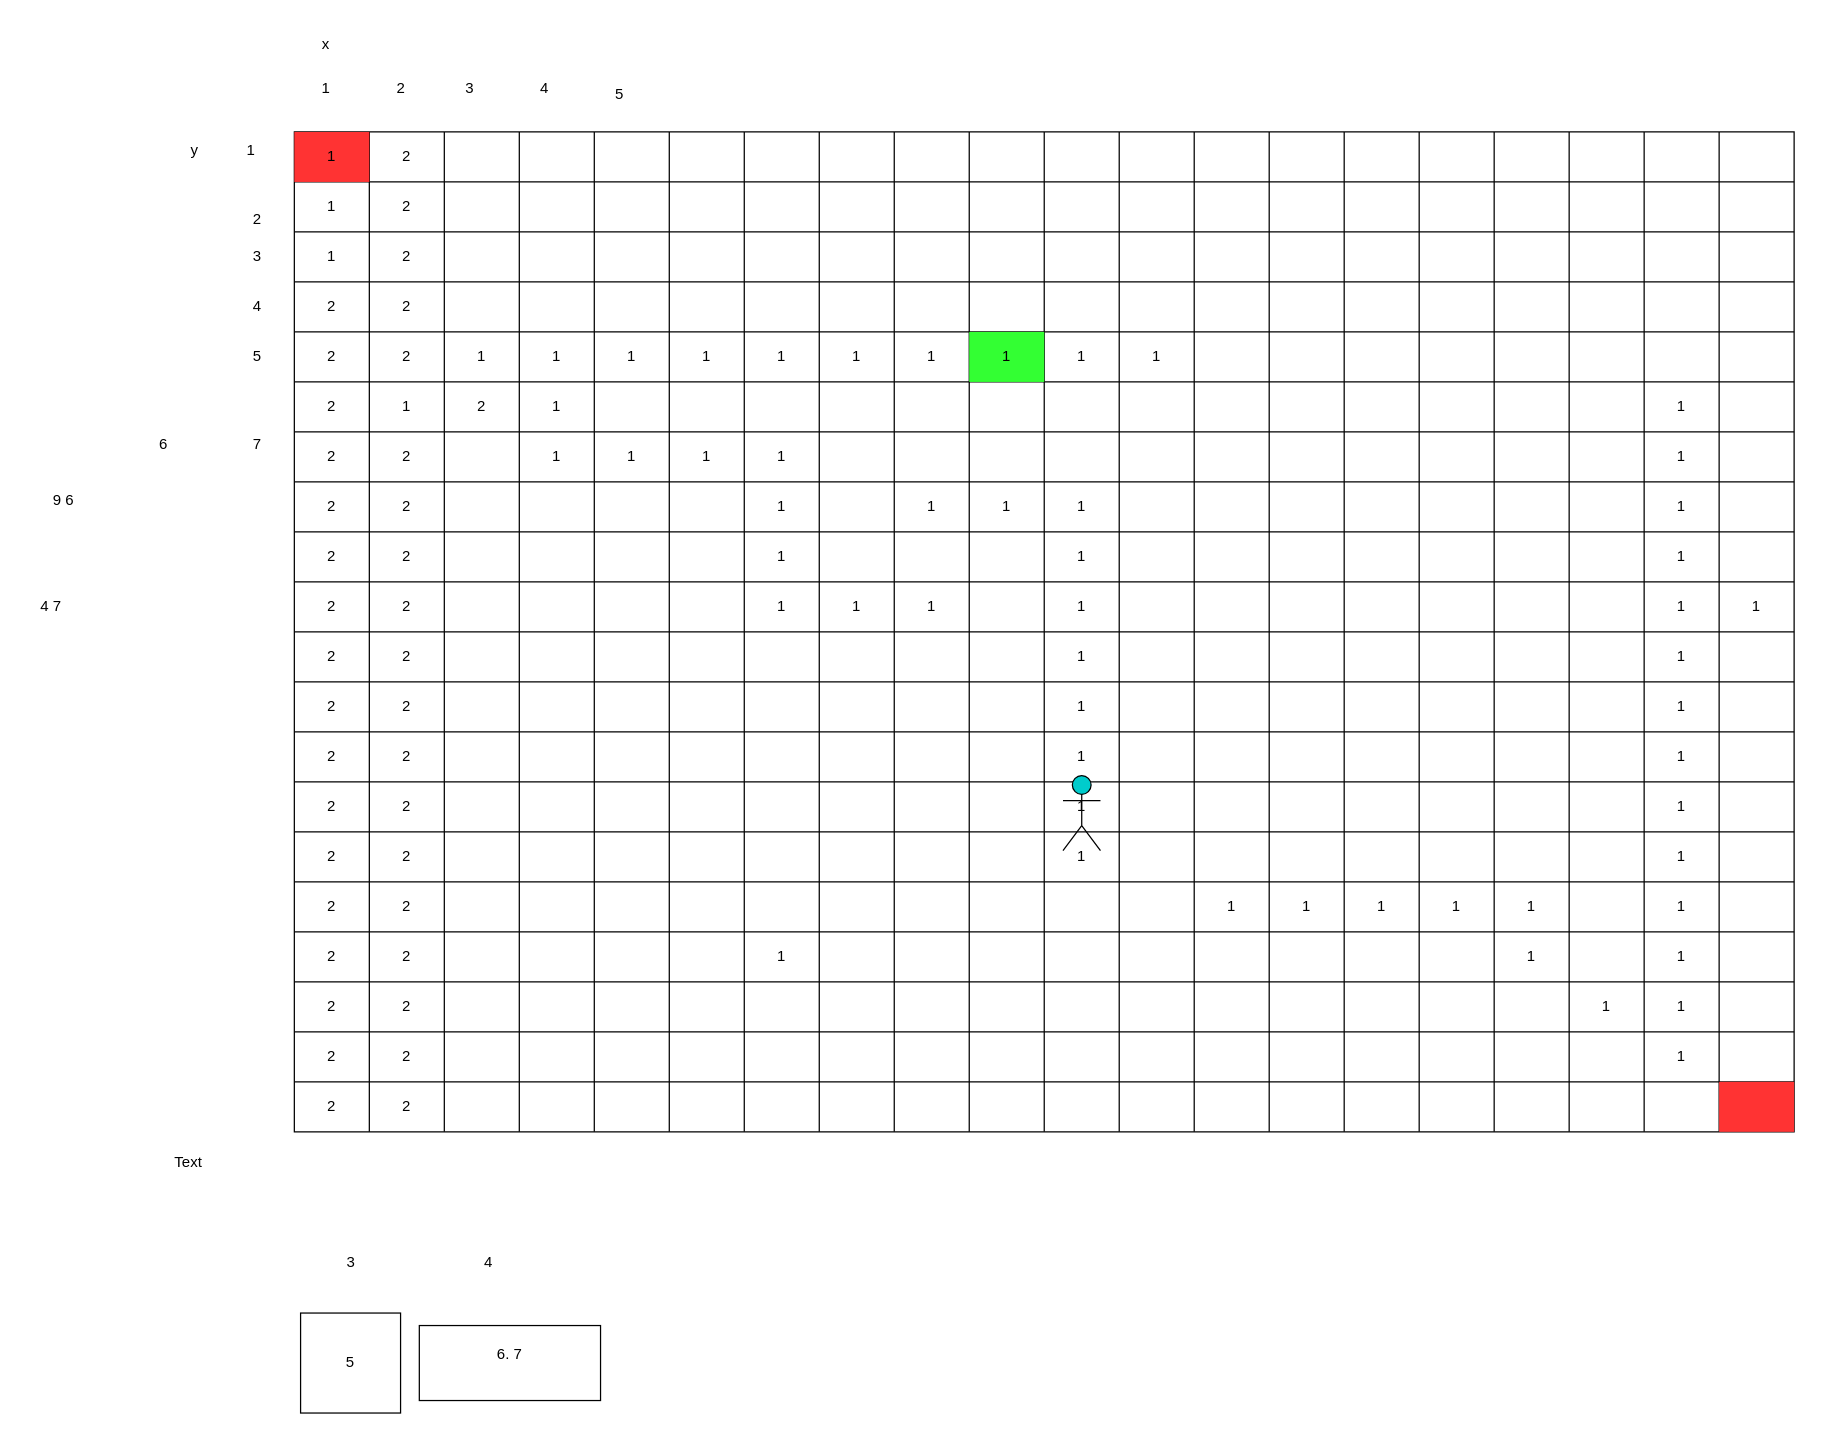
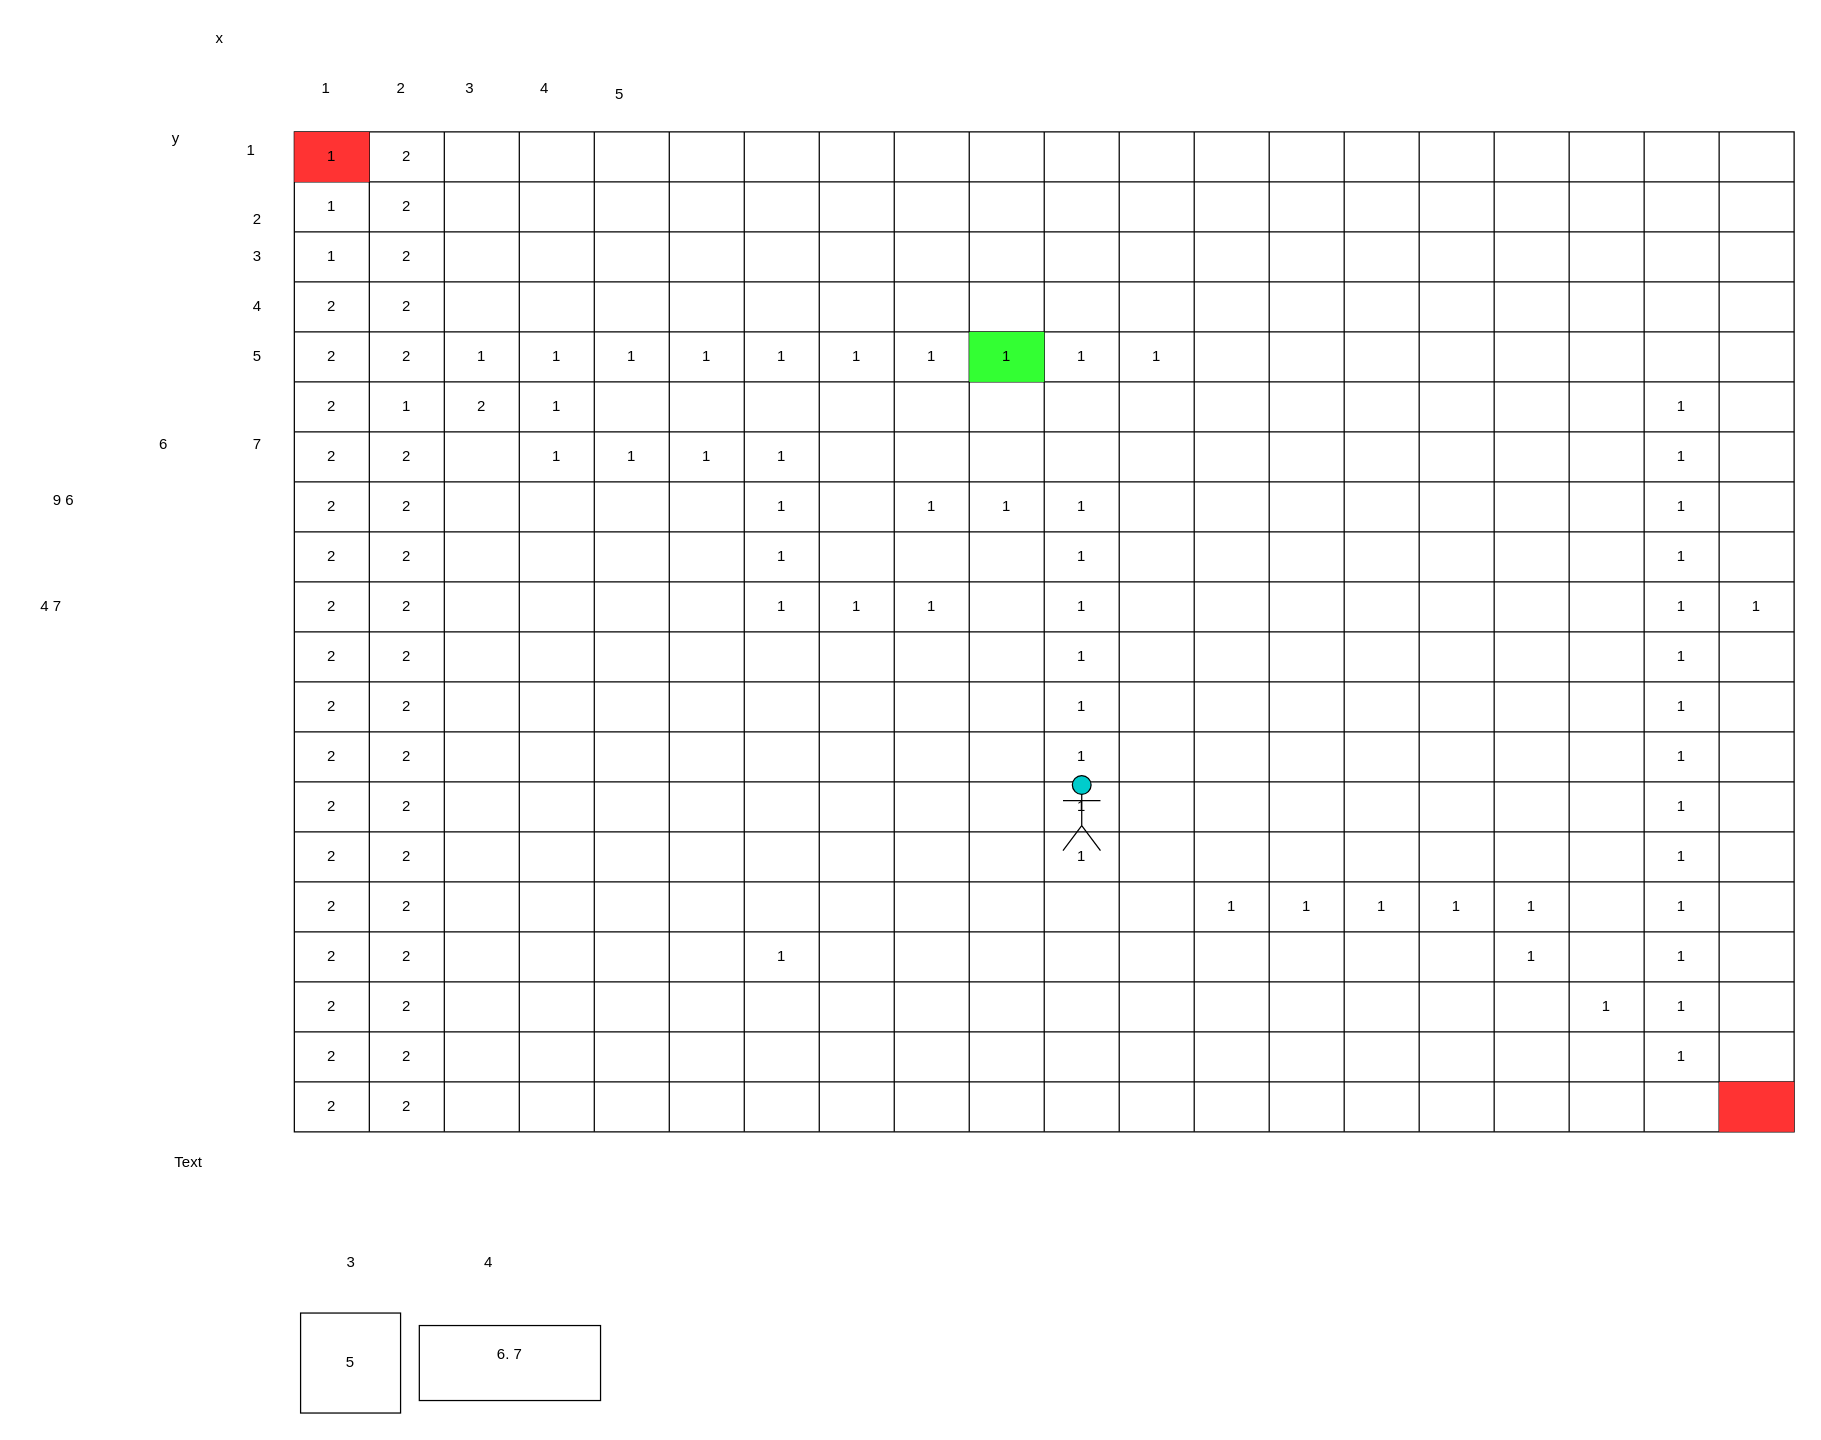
node "x": moved (326, 44) -> (219, 38)
node "y": moved (194, 151) -> (176, 138)
